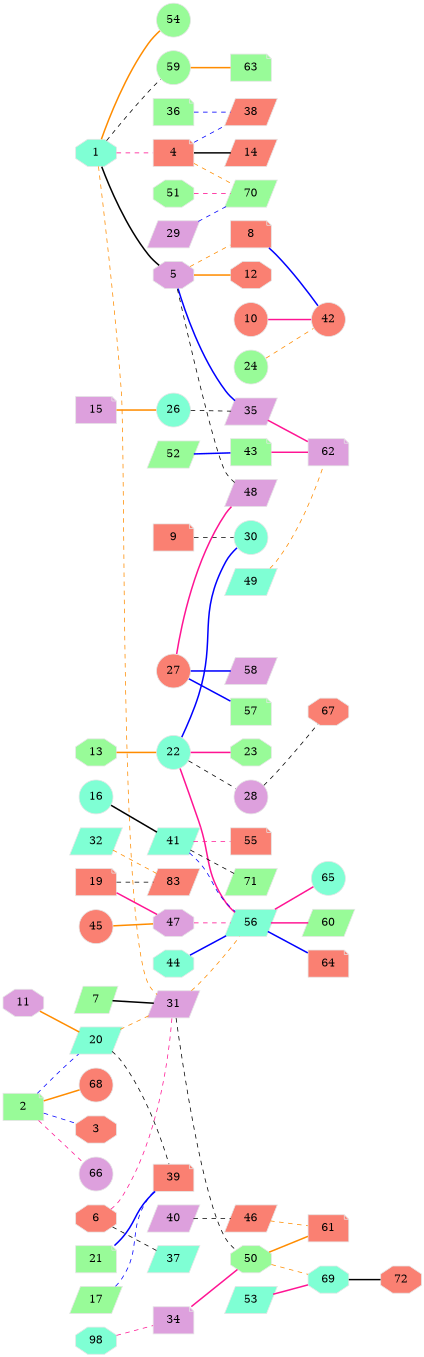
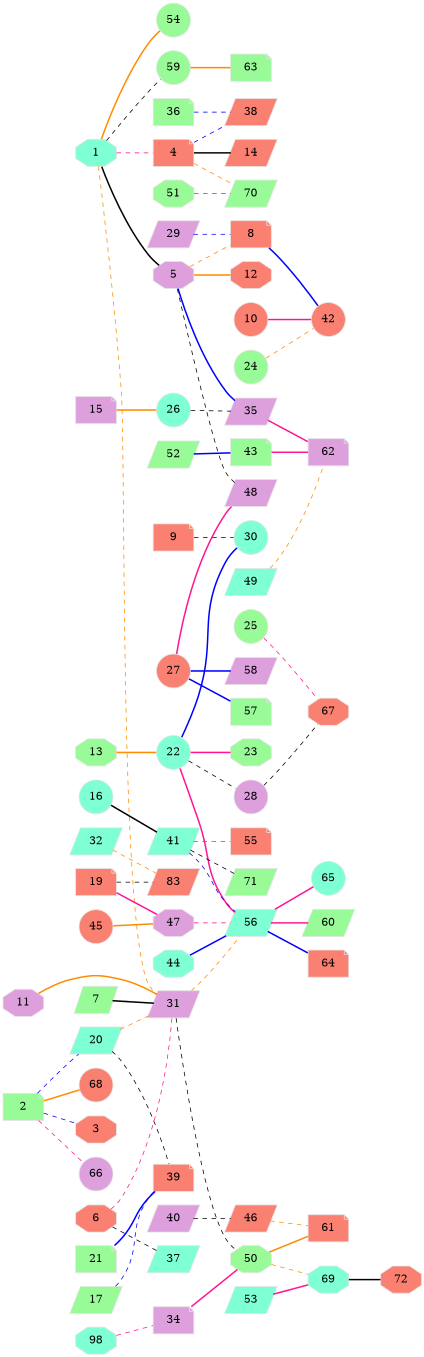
edge "70" -- "29": now "8" -- "29"
node "25": added
edge "11" -- "20": now "11" -- "31"
